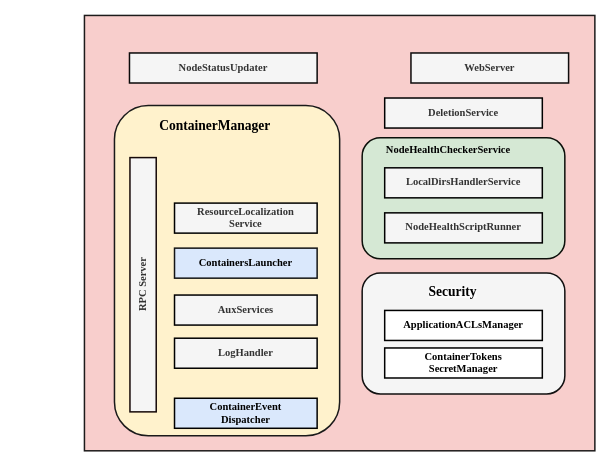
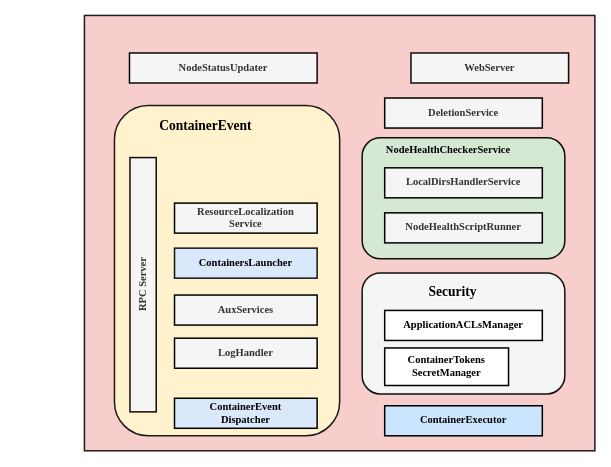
node "ContainerManager": label "ContainerManager" -> "ContainerEvent"
node "ContainerTokens SecretManager": size 158x30 -> 124x38
node "ContainerExecutor": added
